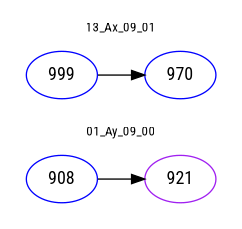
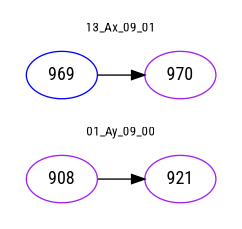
node "999": label "999" -> "969"
node "970": color blue -> purple
node "908": color blue -> purple
